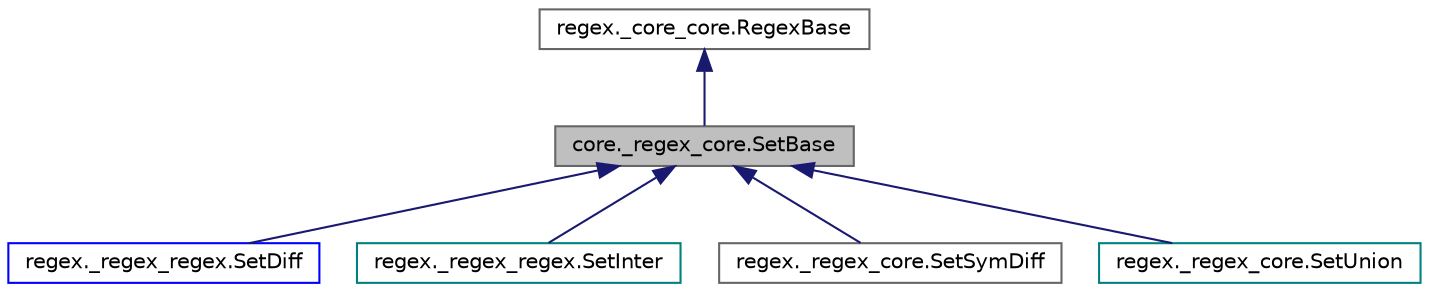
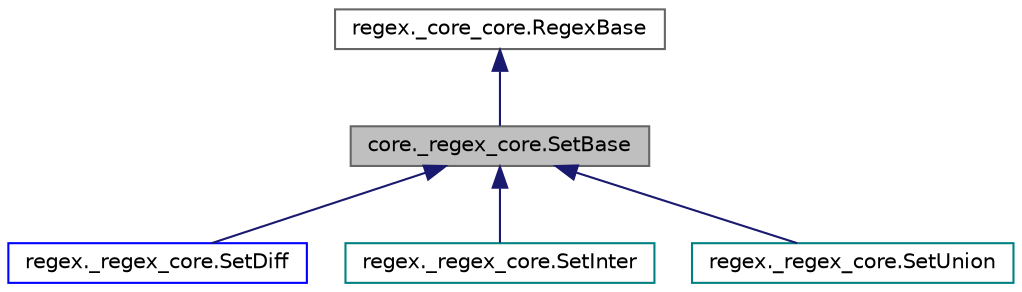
node "regex._regex_regex.SetDiff": label "regex._regex_regex.SetDiff" -> "regex._regex_core.SetDiff"
node "regex._regex_regex.SetInter": label "regex._regex_regex.SetInter" -> "regex._regex_core.SetInter"
node "regex._regex_core.SetSymDiff": removed
